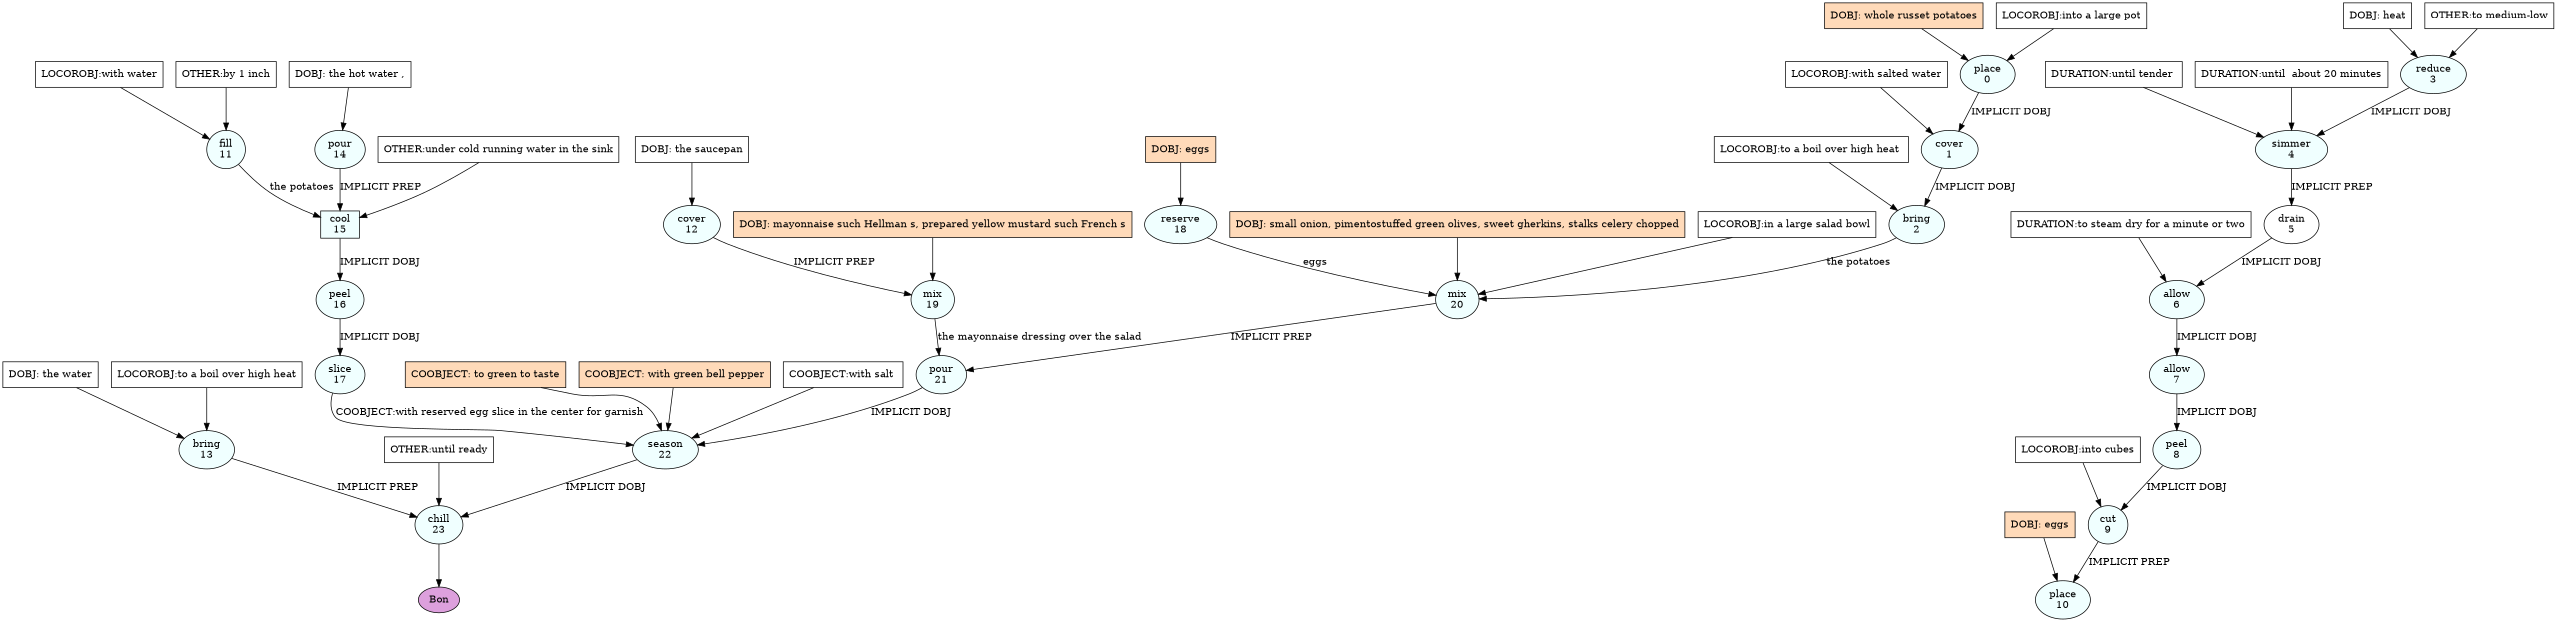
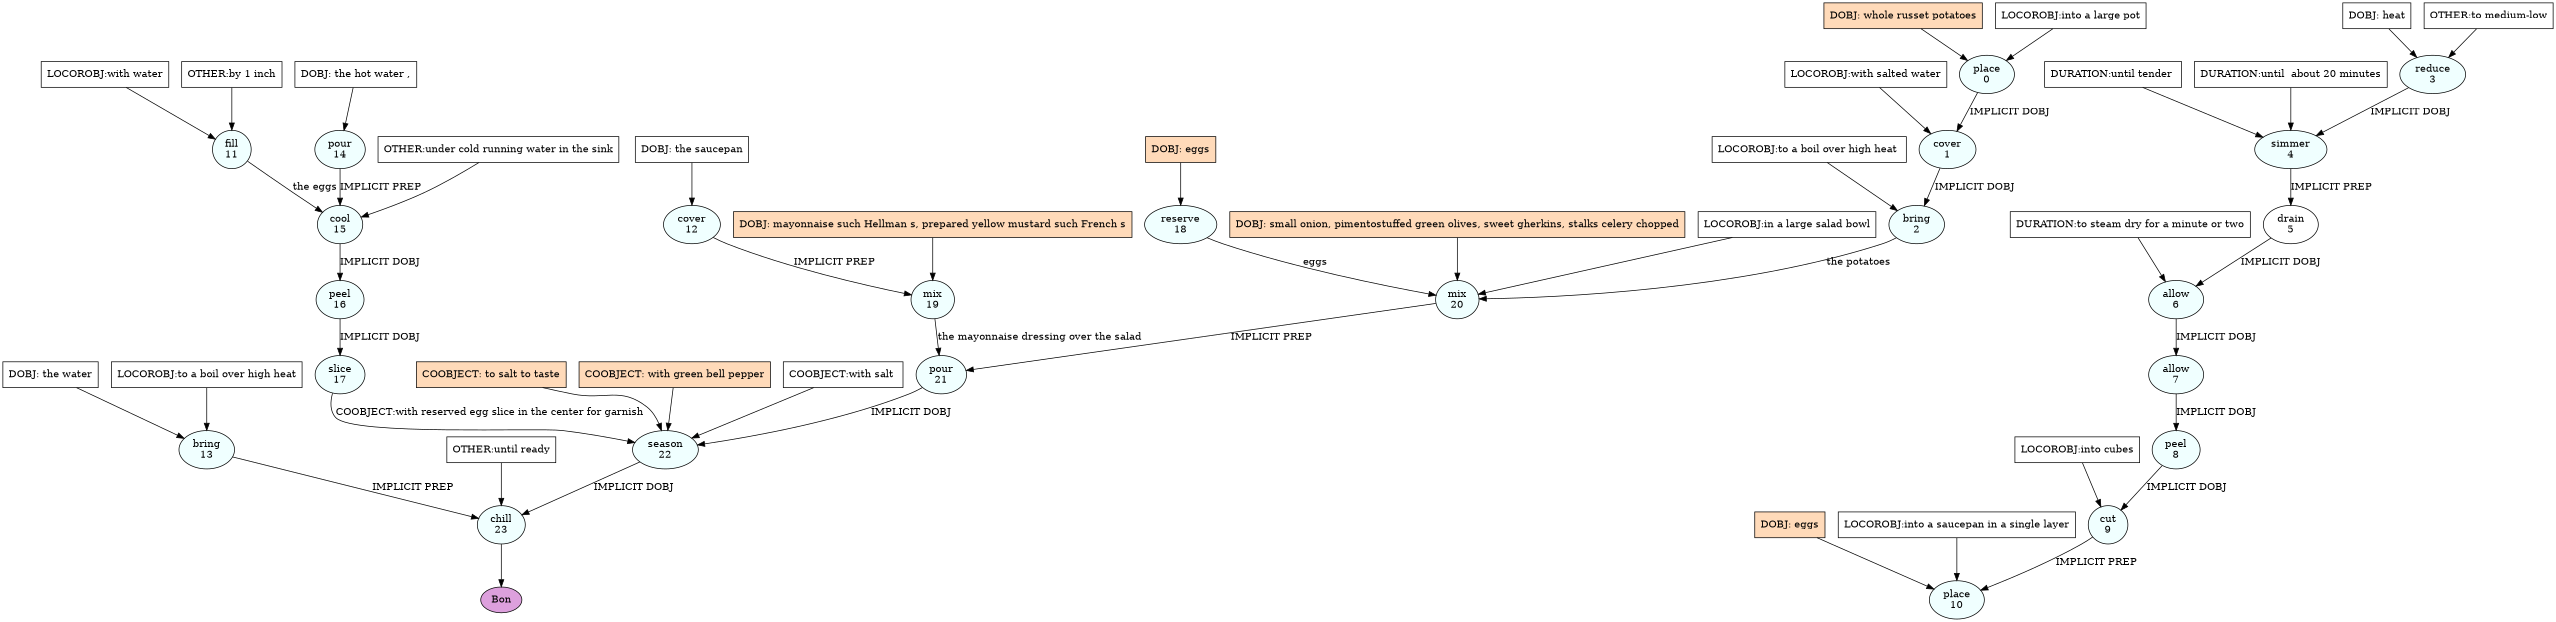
edge "fill 11" -> "cool 15": label "the potatoes " -> "the eggs"
node "cool 15": shape box -> ellipse
node "COOBJECT: to green to taste": label "COOBJECT: to green to taste" -> "COOBJECT: to salt to taste"
node "LOCOROBJ:into a saucepan in a single layer": added
